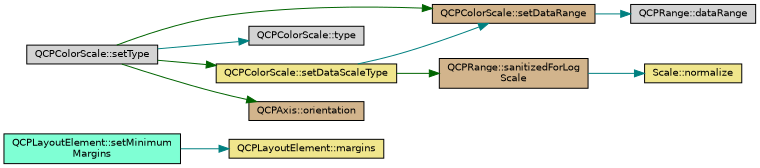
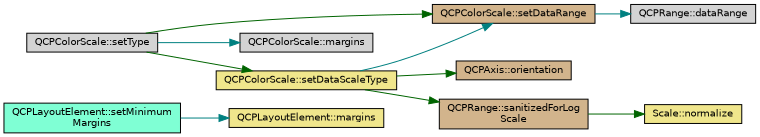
node "QCPColorScale::type": label "QCPColorScale::type" -> "QCPColorScale::margins"
edge "QCPRange::sanitizedForLog Scale" -> "Scale::normalize": color teal -> darkgreen
edge "QCPColorScale::setType" -> "QCPAxis::orientation": now "QCPColorScale::setDataScaleType" -> "QCPAxis::orientation"
